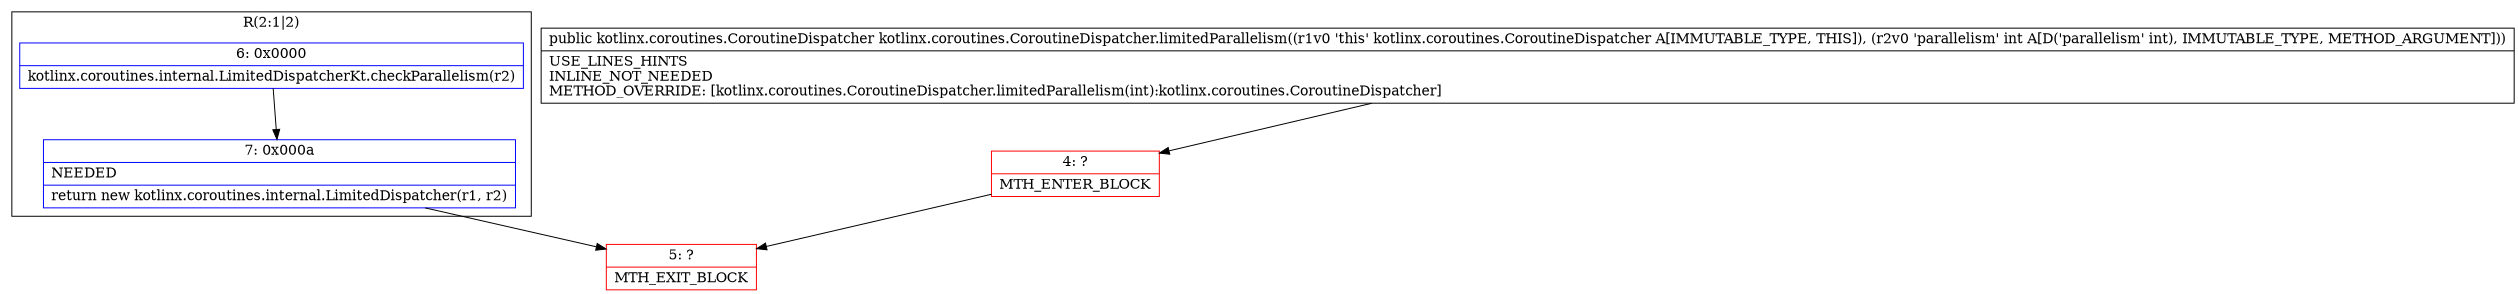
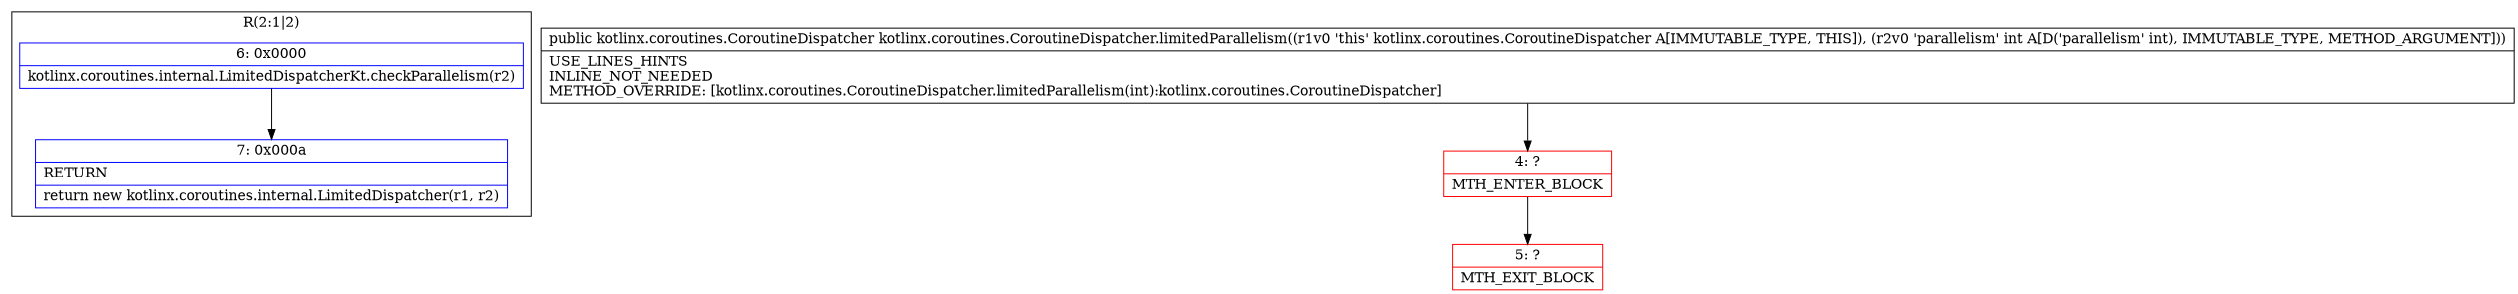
node "7: 0x000a": text "NEEDED" -> "RETURN"
edge "7: 0x000a" -> "5: ?": removed
